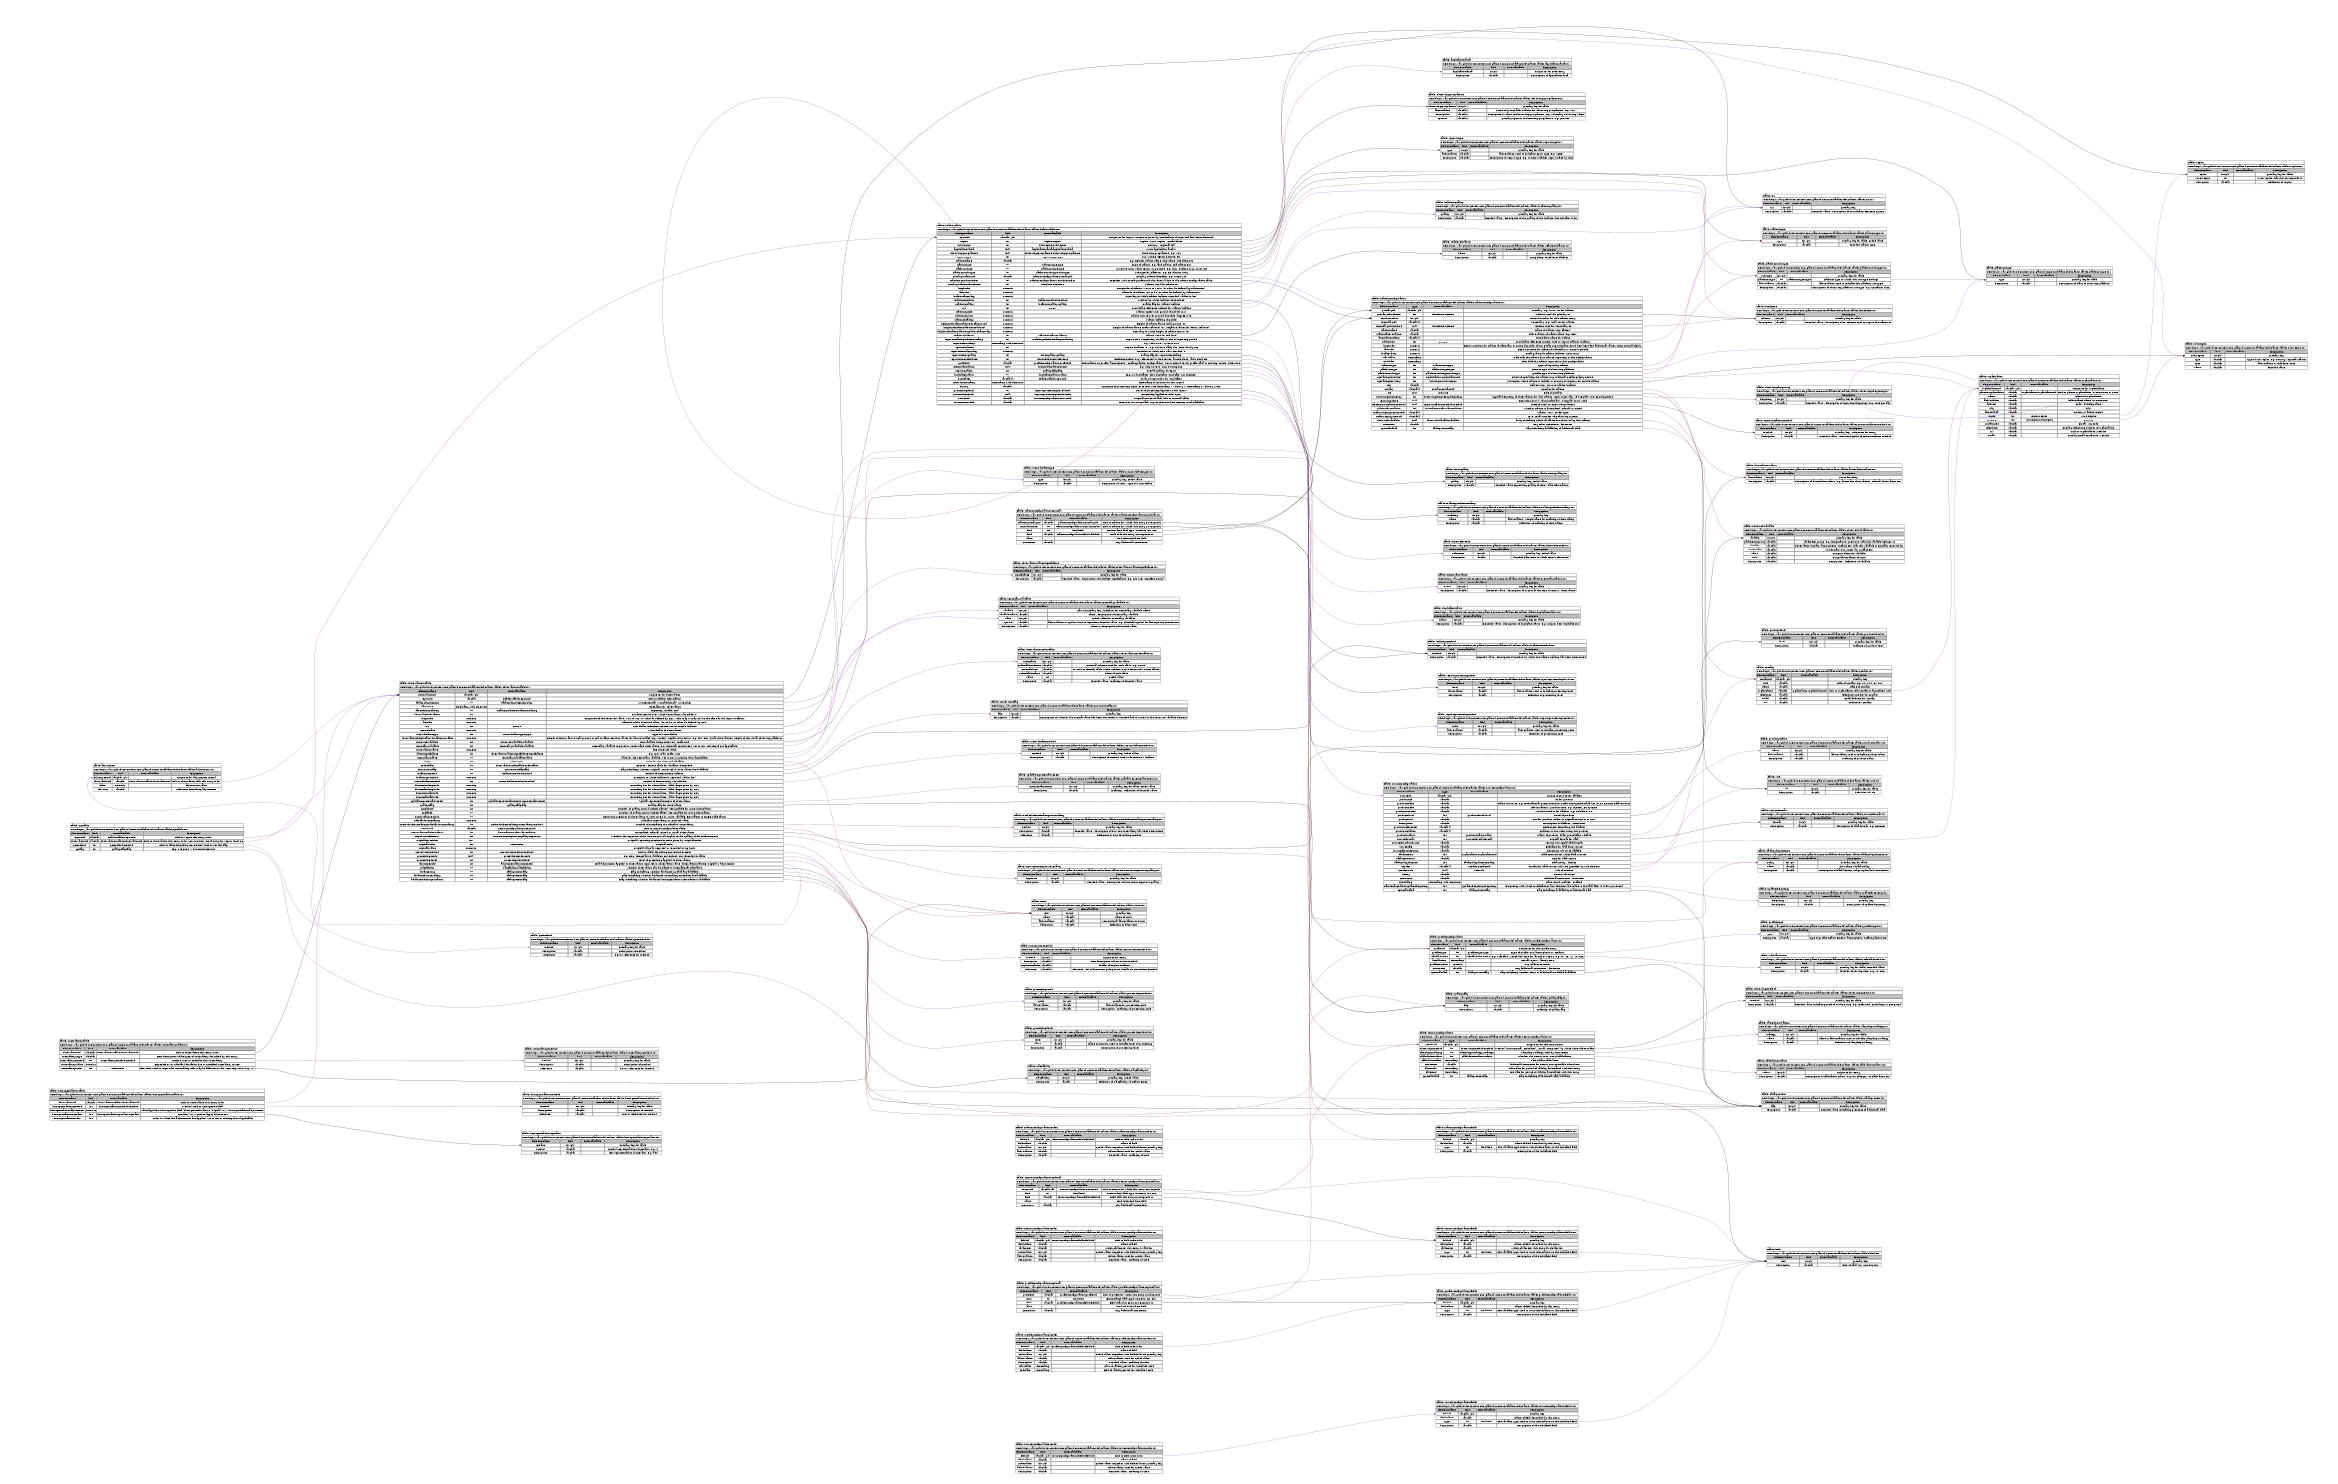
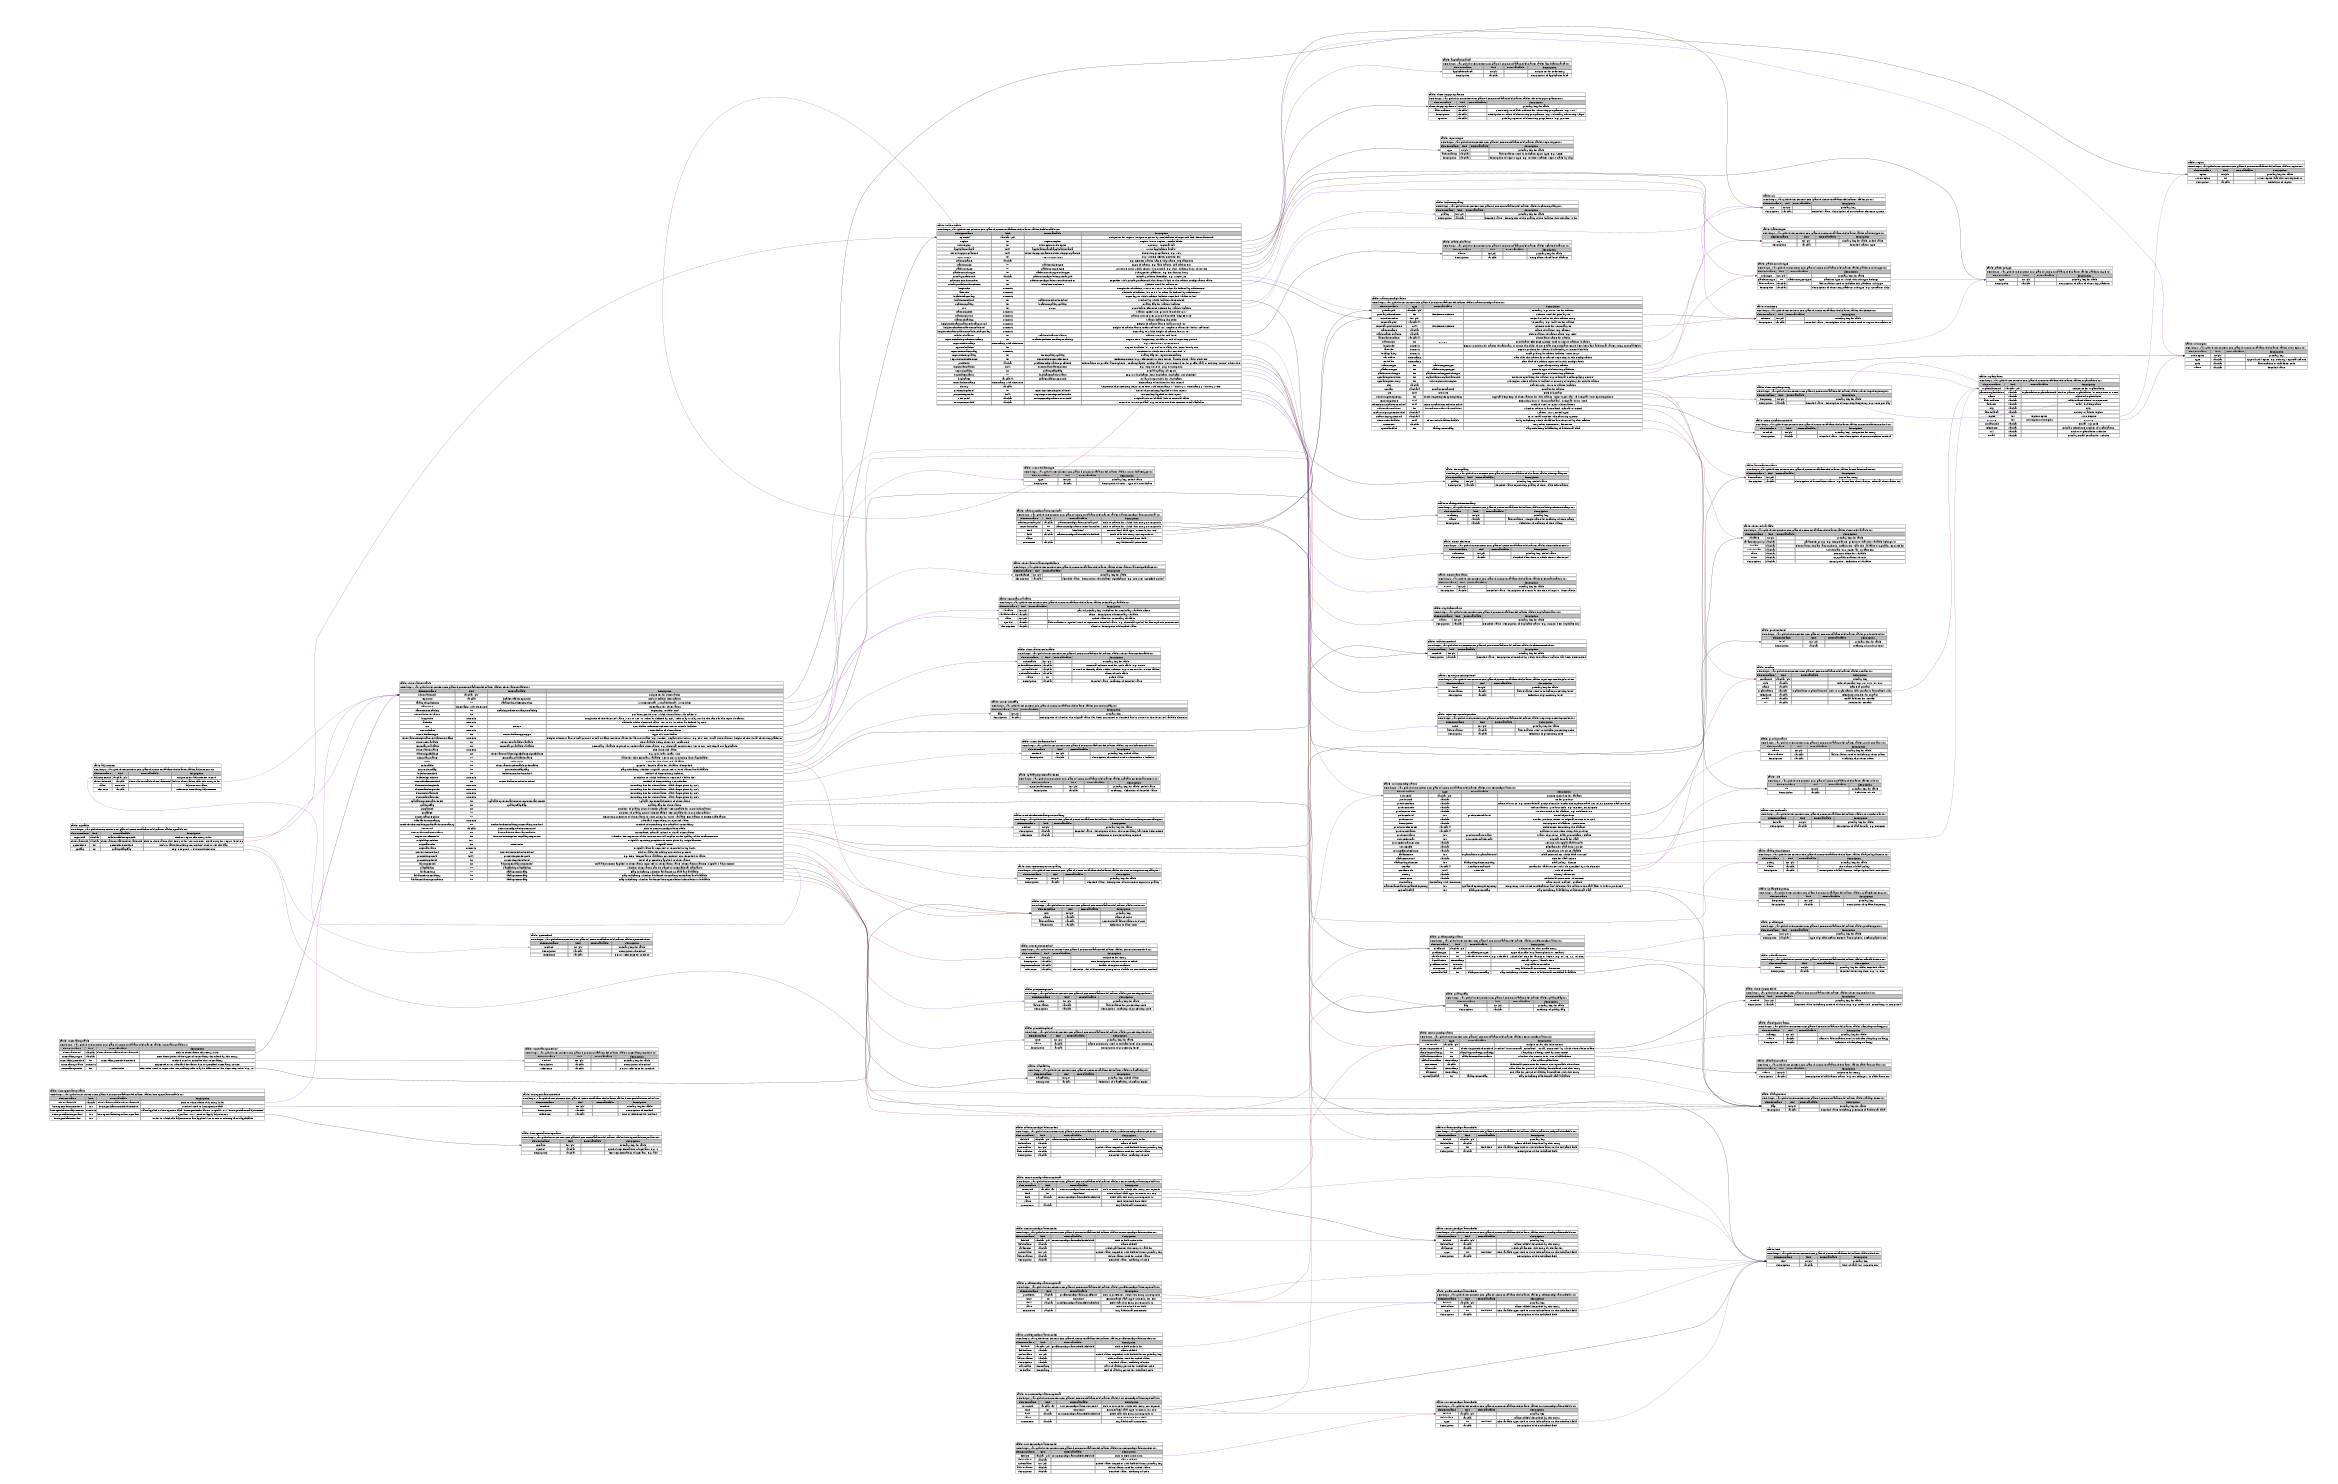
node "Table: station_configuration": text "station_set:type" -> "station_type:type"
node "Table: observed_variable": text "control_table" -> "external_table"
edge "Table: sensor_configuration" -> "Table: calibration_status": color brown -> black
node "Table: station_configuration_codes": text "Link to field code is for" -> "Link to sourced code is for"
edge "Table: station_configuration_fields" -> "Table: kind": added
edge "Table: profile_configuration_optional" -> "Table: profile_configuration_fields": color black -> purple
node "Table: source_configuration_optional": added
